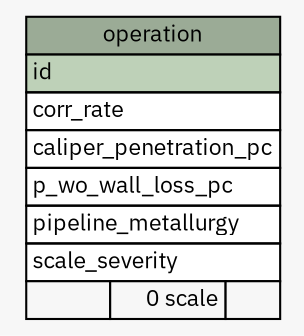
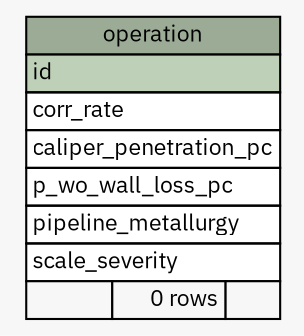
node "operation": text "0 scale" -> "0 rows"
